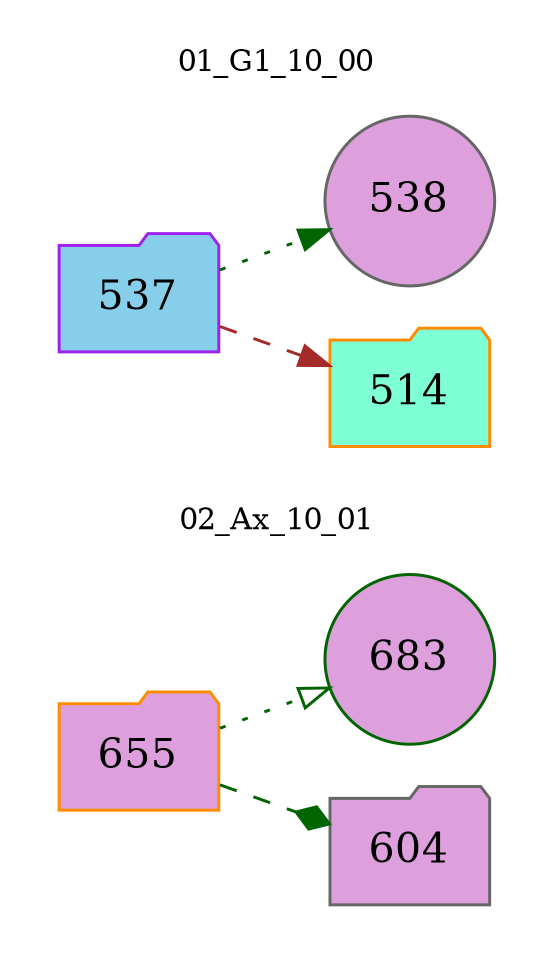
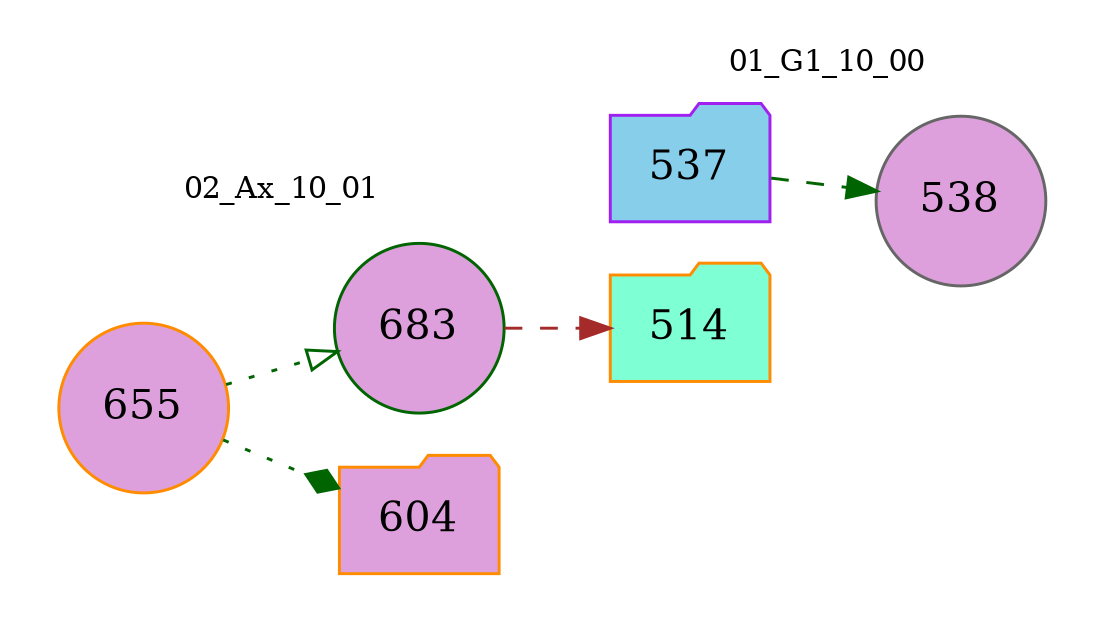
edge "537" -> "538": style dotted -> dashed
edge "537" -> "514": now "683" -> "514"
node "655": shape folder -> circle
edge "655" -> "604": style dashed -> dotted
node "604": color gray40 -> darkorange
